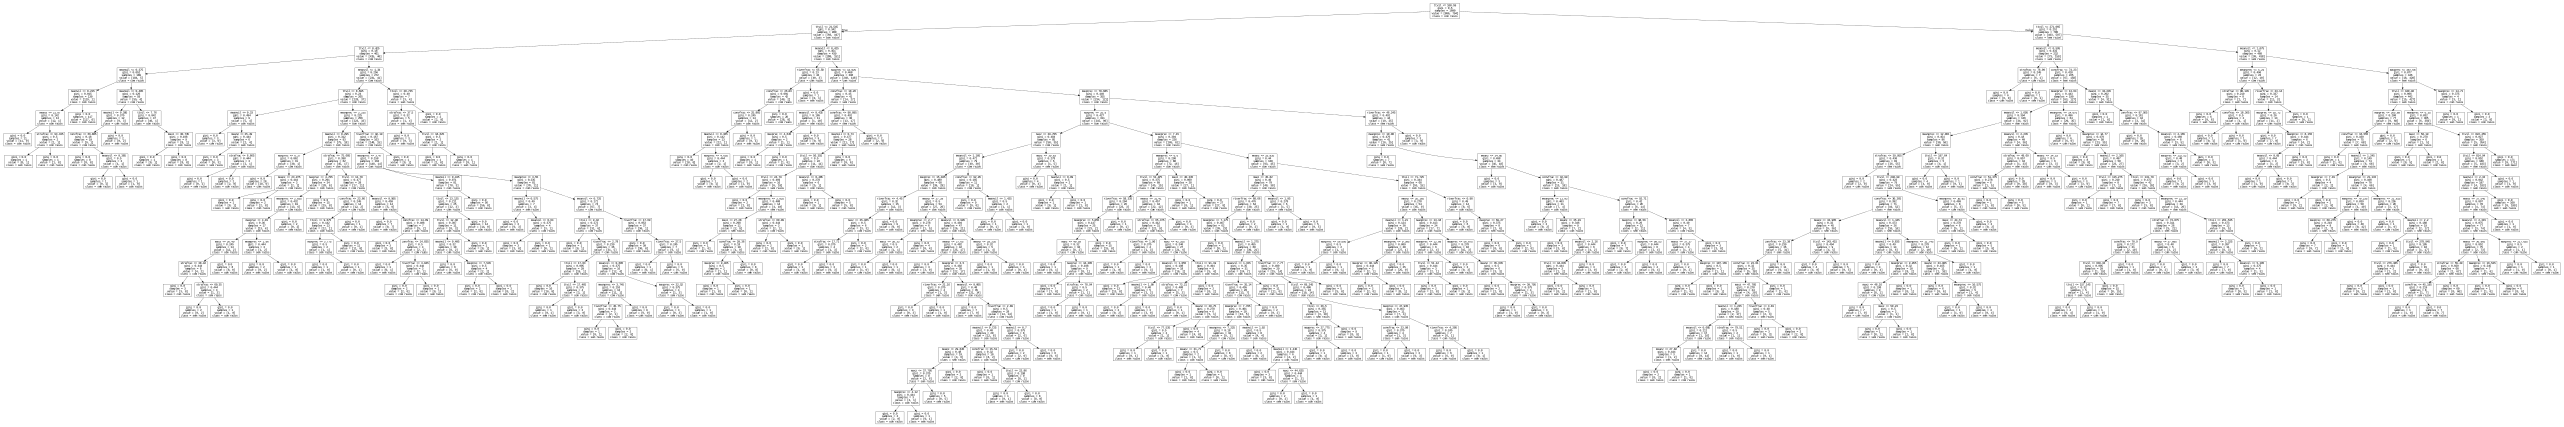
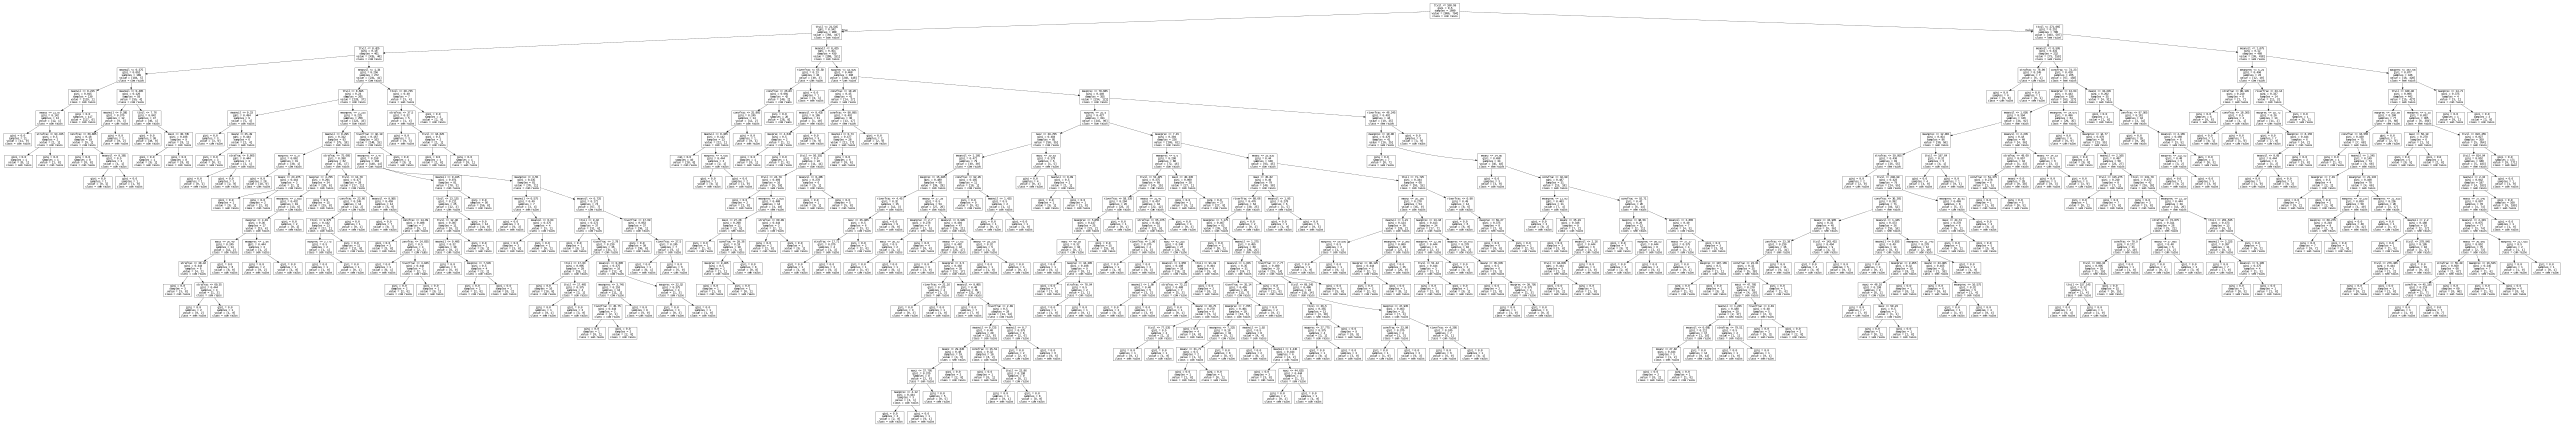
node "gini = 0.0 samples = 38 value = [38, 0] class = com raios": added
node "gini = 0.0 samples = 10 value = [10, 0] class = com raios": label "gini = 0.0 samples = 10 value = [10, 0] class = com raios" -> "com = 0.0 samples = 10 value = [10, 0] class = com raios"
node "gini = 0.0 samples = 28 value = [0, 28] class = sem raios": label "gini = 0.0 samples = 28 value = [0, 28] class = sem raios" -> "meanz = 0.0 samples = 28 value = [0, 28] class = sem raios"
node "gini = 0.0 samples = 13 value = [13, 0] class = com raios": removed
